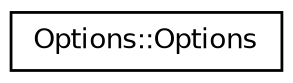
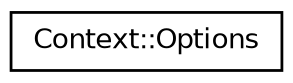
node "Options::Options": label "Options::Options" -> "Context::Options"
